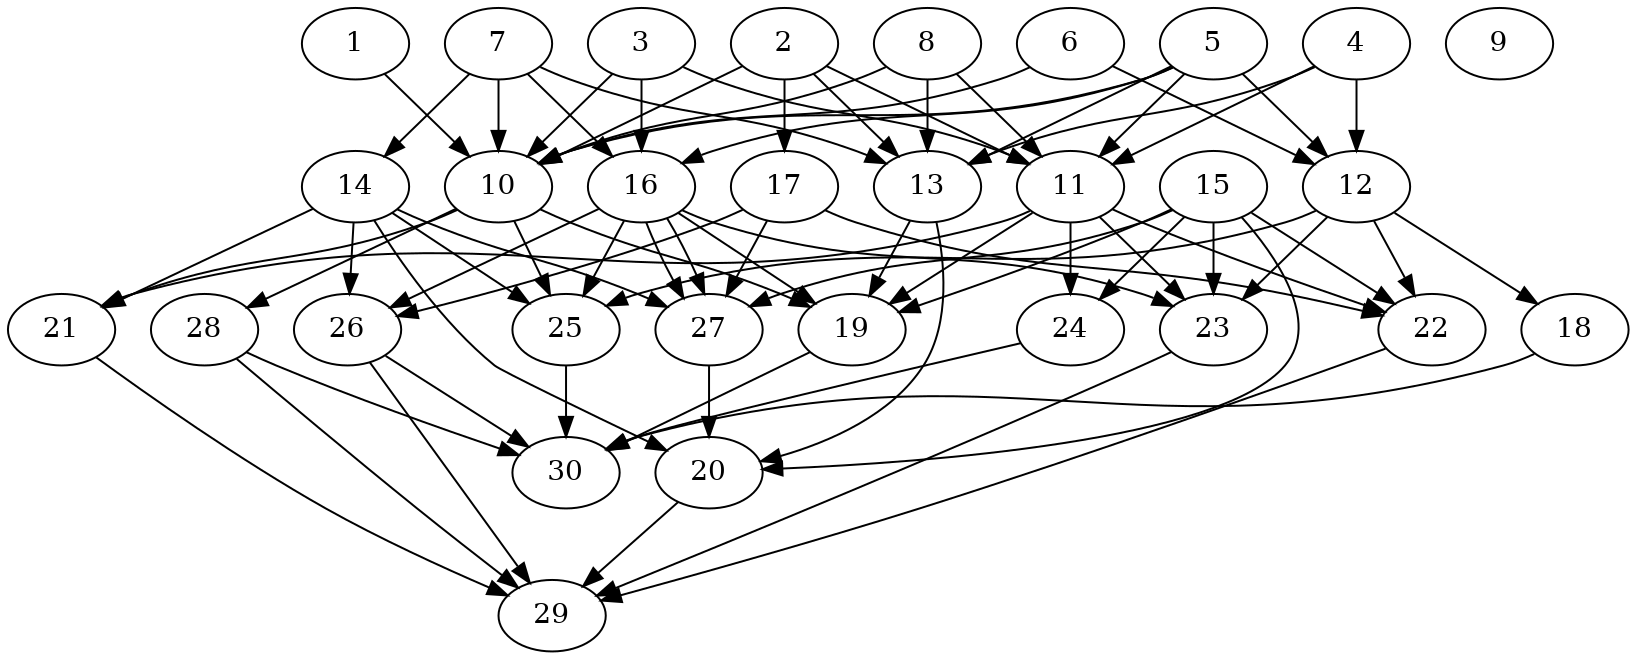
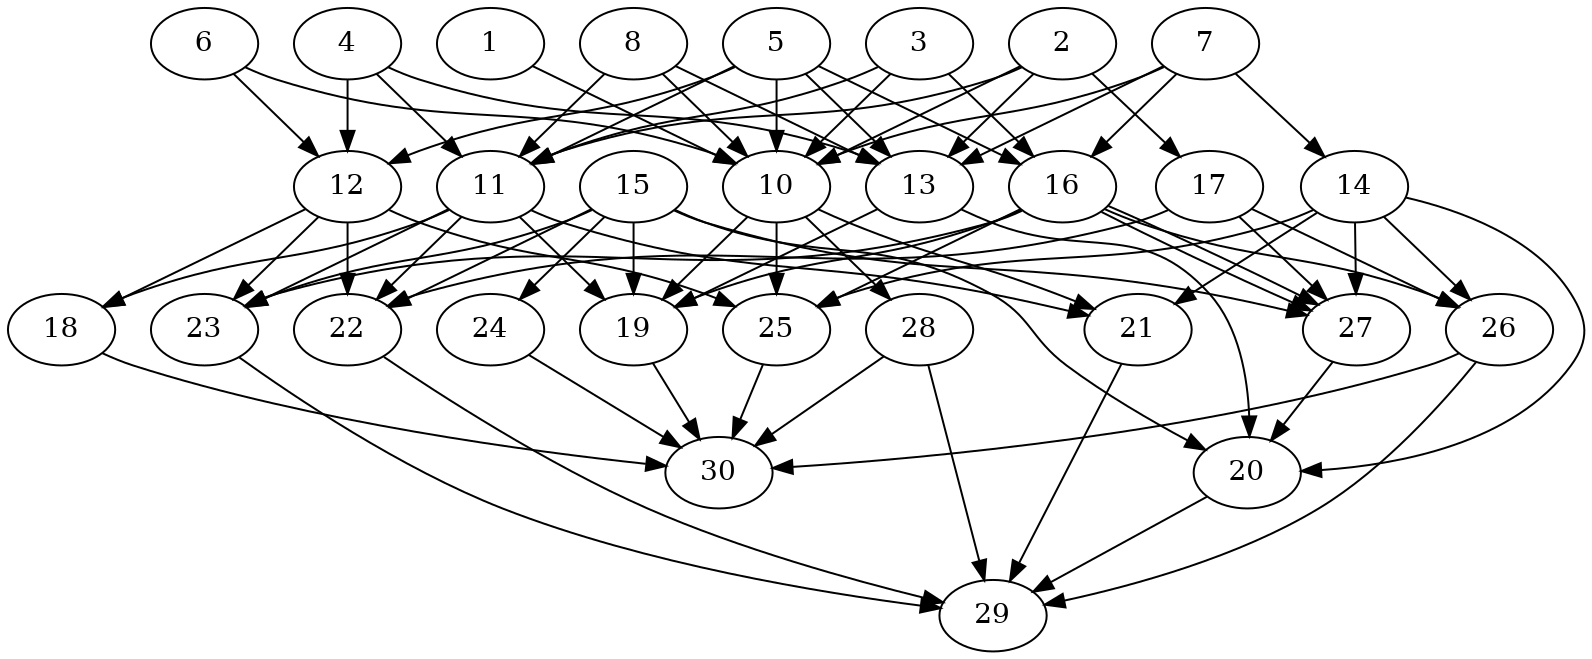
node "9": removed
edge "11" -> "24": now "11" -> "18"
